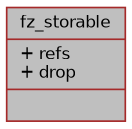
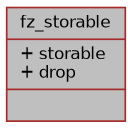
node "fz_storable": text "+ refs" -> "+ storable"
